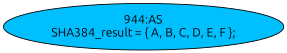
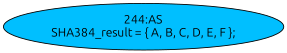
node "944:AS SHA384_result = { A, B, C, D, E, F };": label "944:AS SHA384_result = { A, B, C, D, E, F };" -> "244:AS SHA384_result = { A, B, C, D, E, F };"
